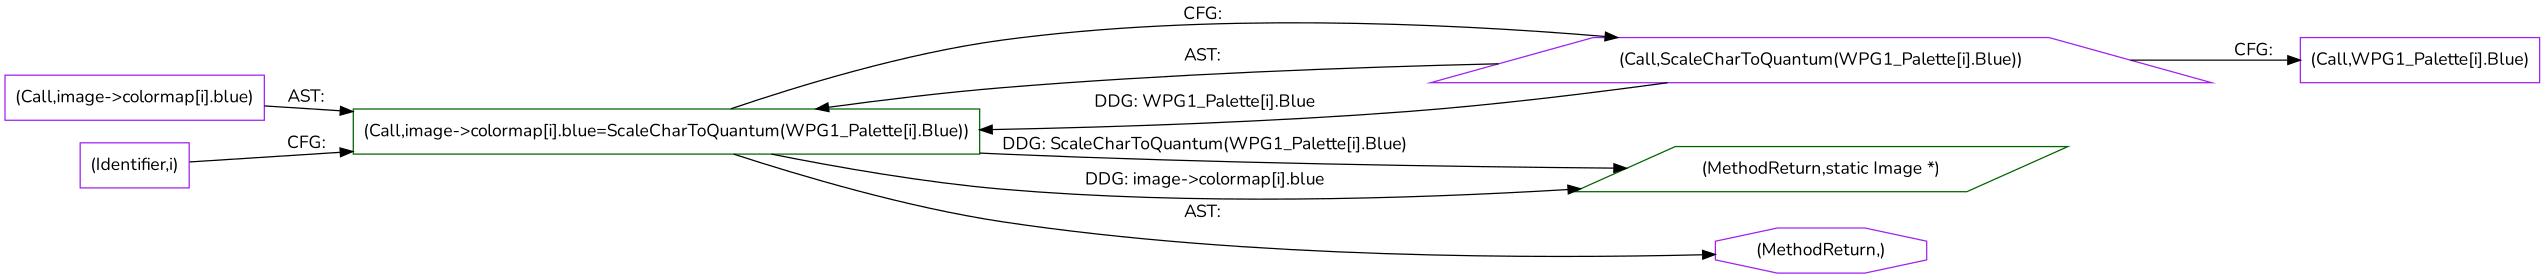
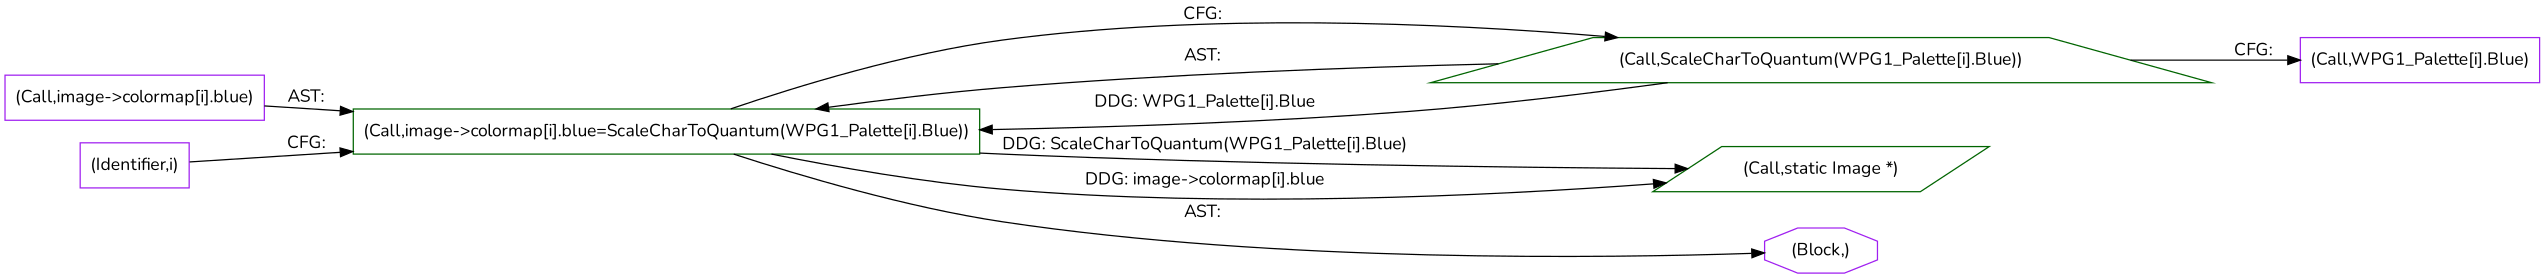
node "(Call,ScaleCharToQuantum(WPG1_Palette[i].Blue))": color purple -> darkgreen
node "(MethodReturn,static Image *)": label "(MethodReturn,static Image *)" -> "(Call,static Image *)"
node "(MethodReturn,)": label "(MethodReturn,)" -> "(Block,)"
